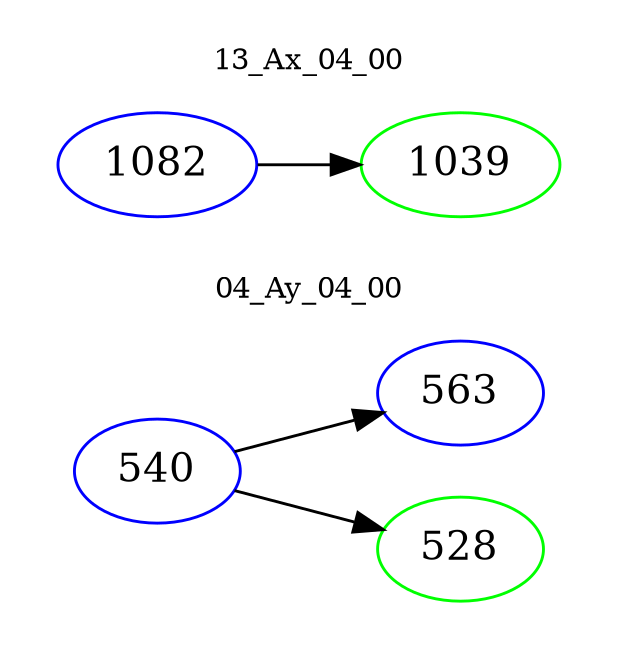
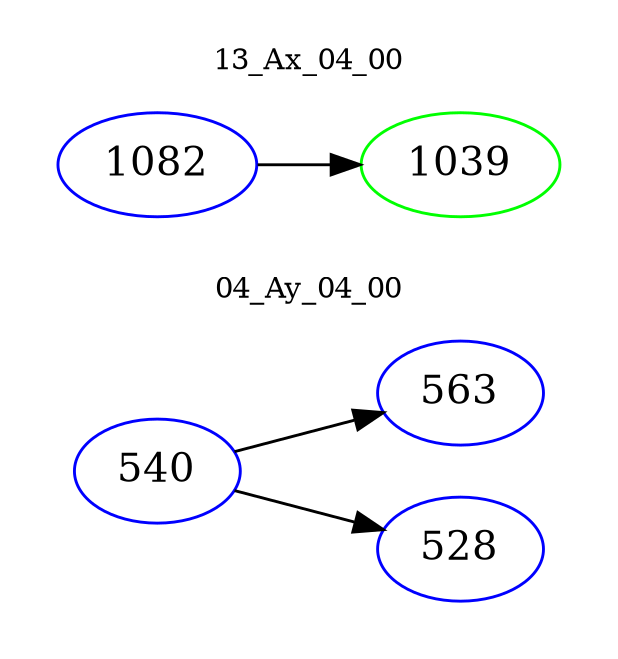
node "528": color green -> blue
